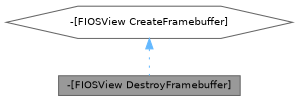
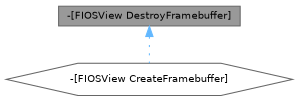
edge "-[FIOSView DestroyFramebuffer]" -> "-[FIOSView CreateFramebuffer]": reversed
